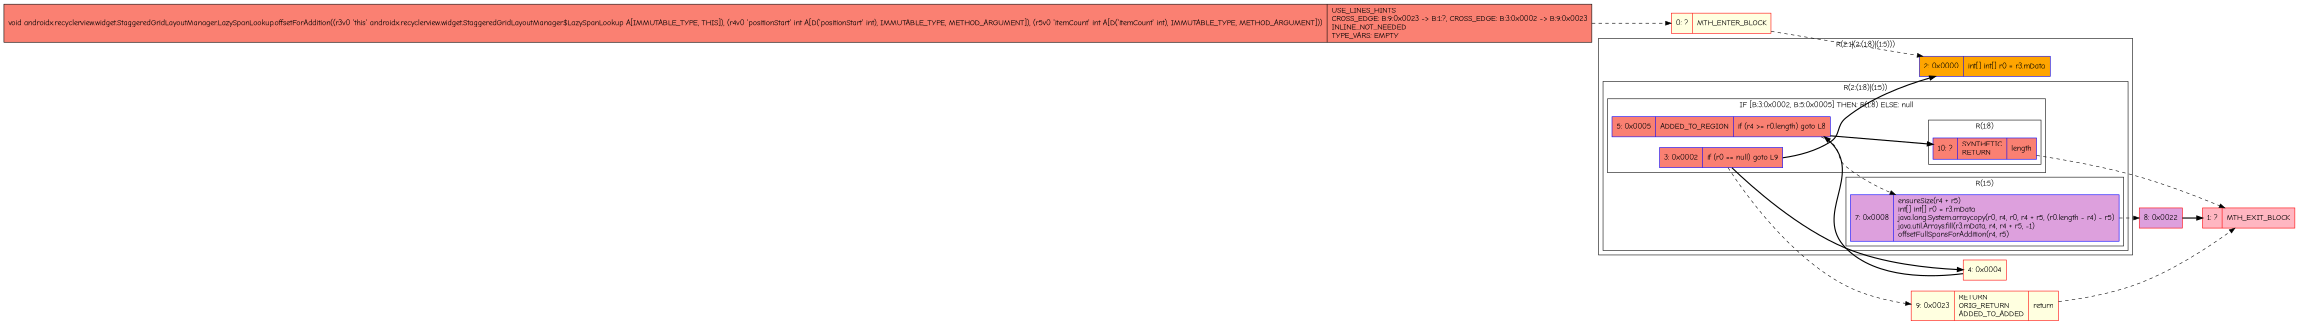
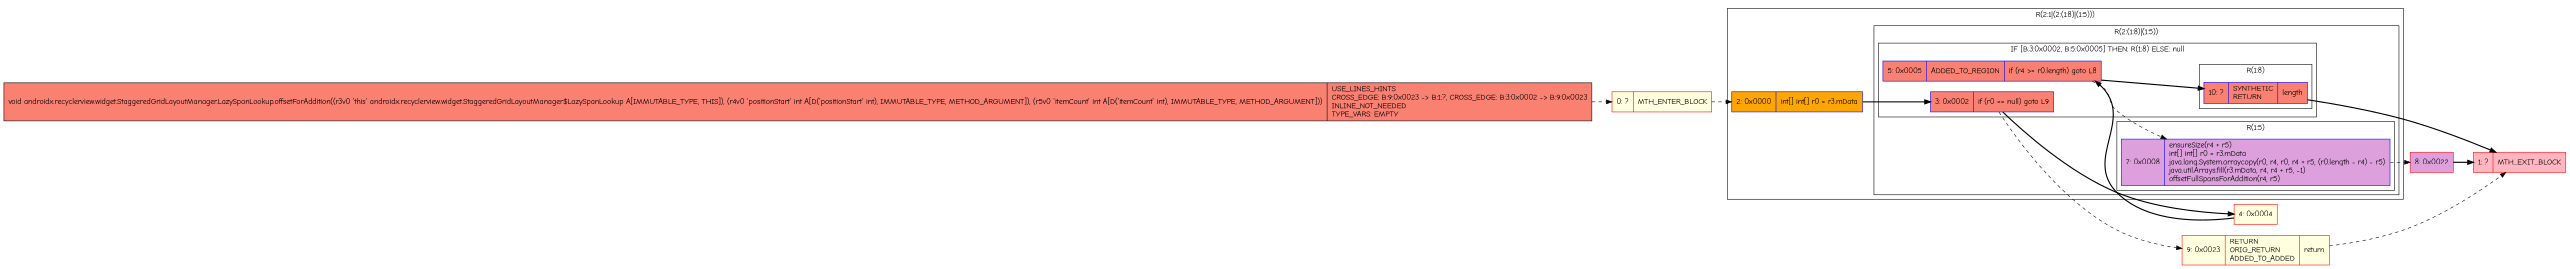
edge "3: 0x0002" -> "2: 0x0000": reversed
edge "10: ?" -> "1: ?": style dashed -> bold
